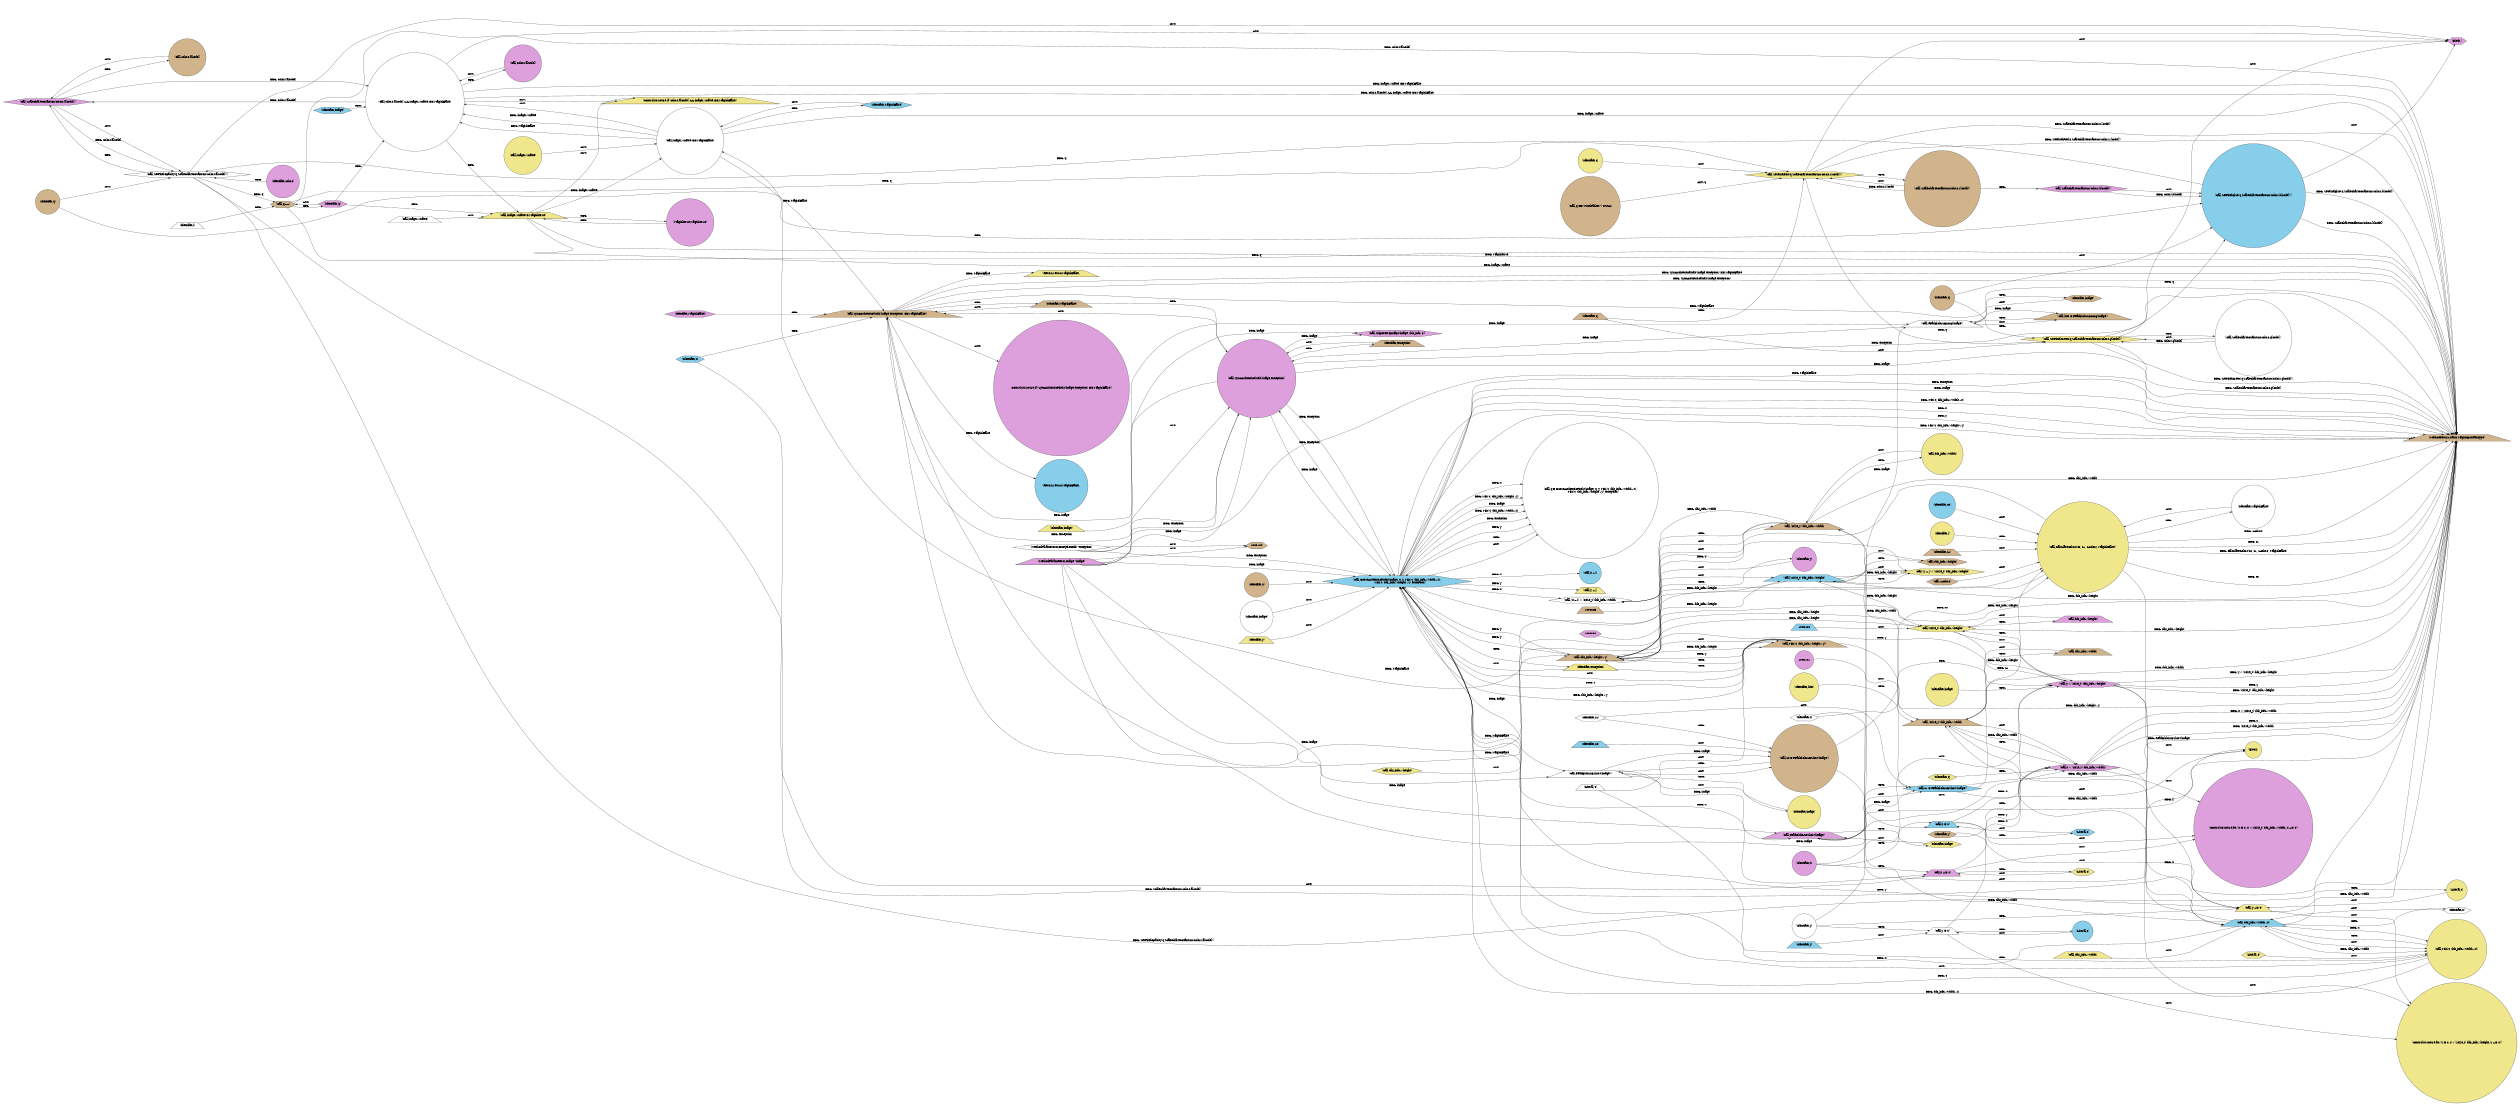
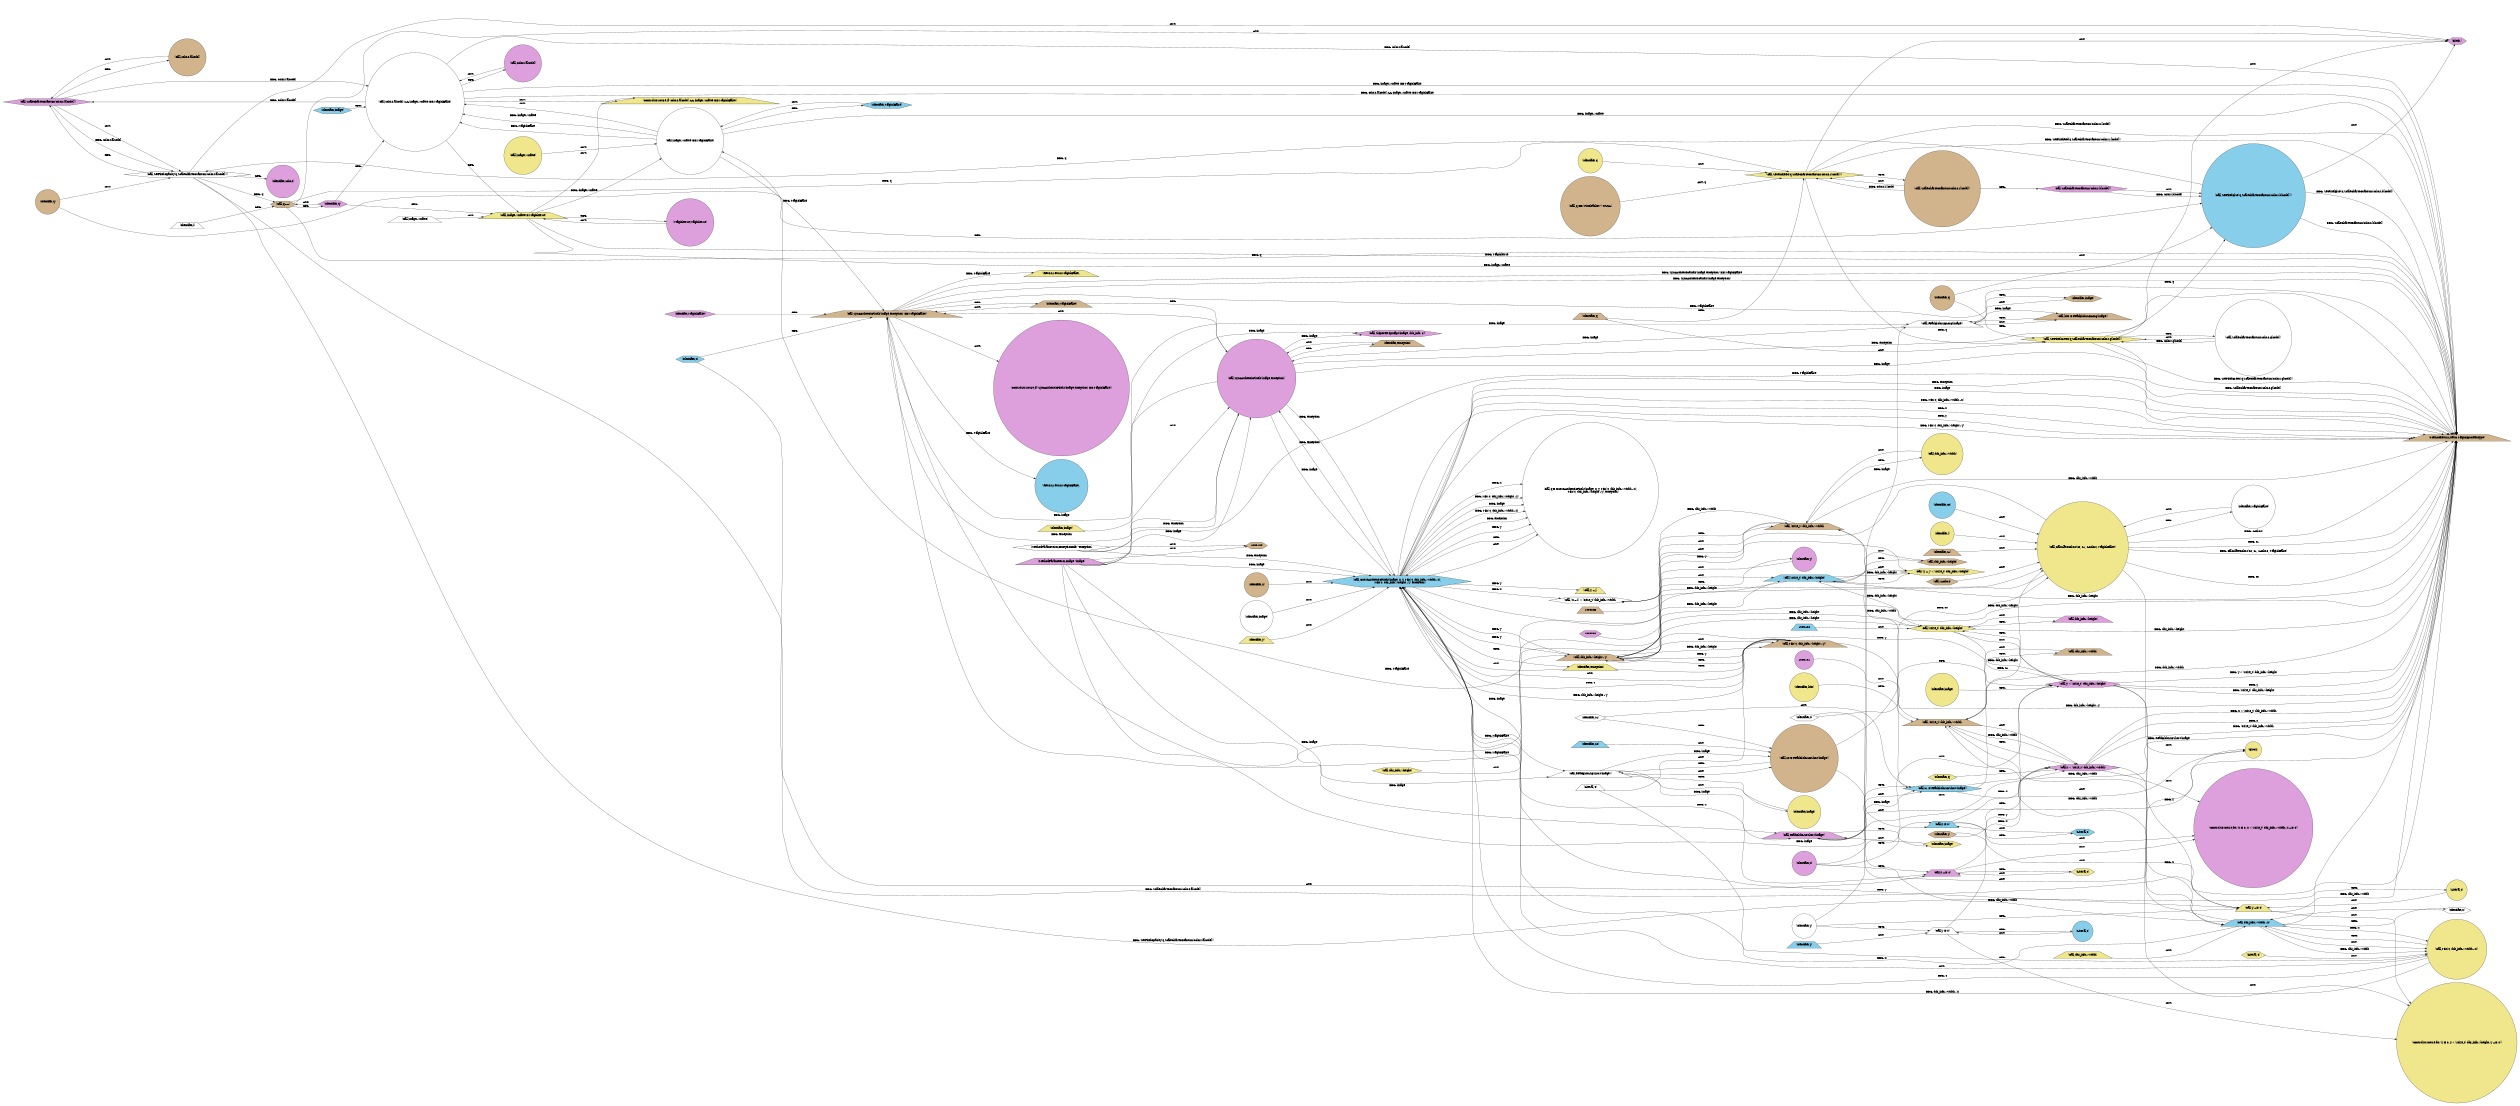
edge "(Identifier,colors)" -> "(Call,SetPixelOpacity(q,ScaleCharToQuantum(colors.a[code])))": reversed
edge "(MagickTrue,MagickTrue)" -> "(Call,image->matte = MagickTrue)": label "CFG: " -> "AST: "
edge "(Identifier,j)" -> "(Call,CalculateColors(c0, c1, &colors, MagickFalse))": label "CFG: " -> "AST: "
node "(Call,x + i)": removed
